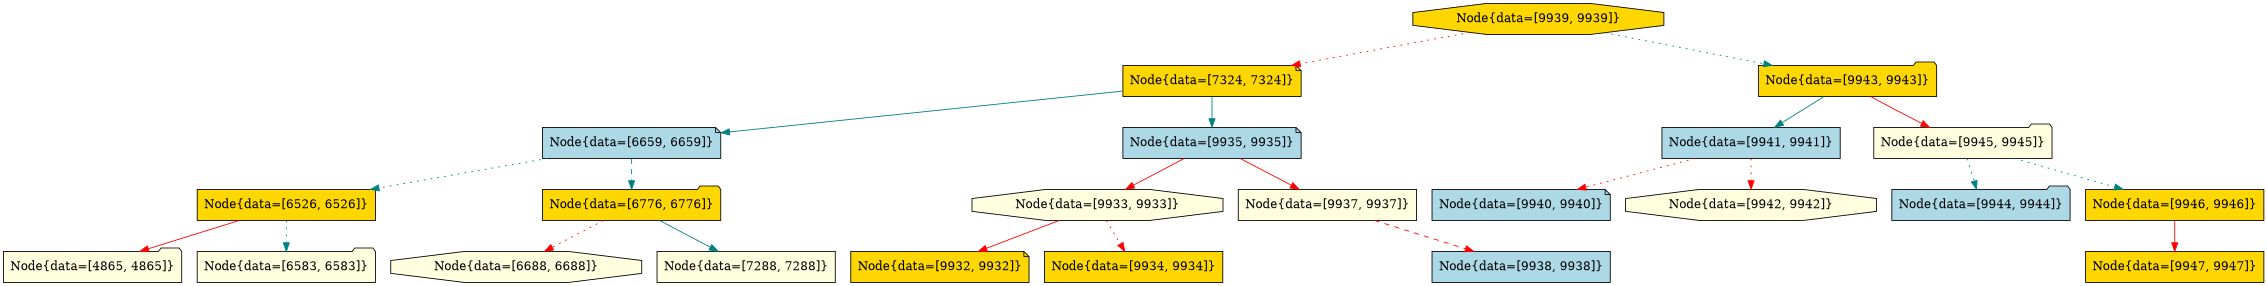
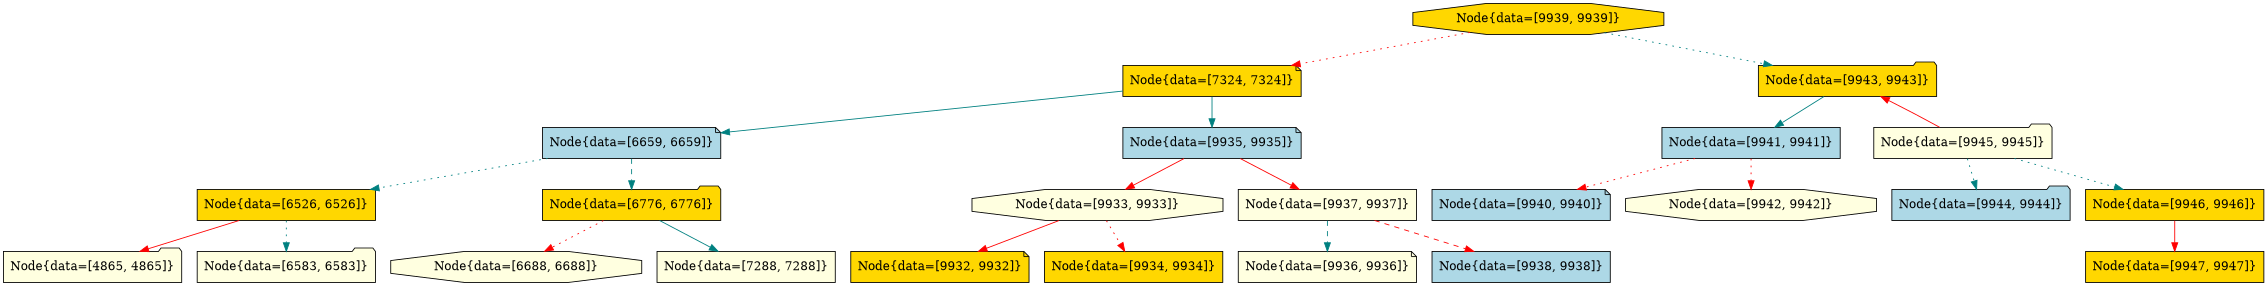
edge "Node{data=[9943, 9943]}" -> "Node{data=[9945, 9945]}": reversed
node "Node{data=[9936, 9936]}": added
